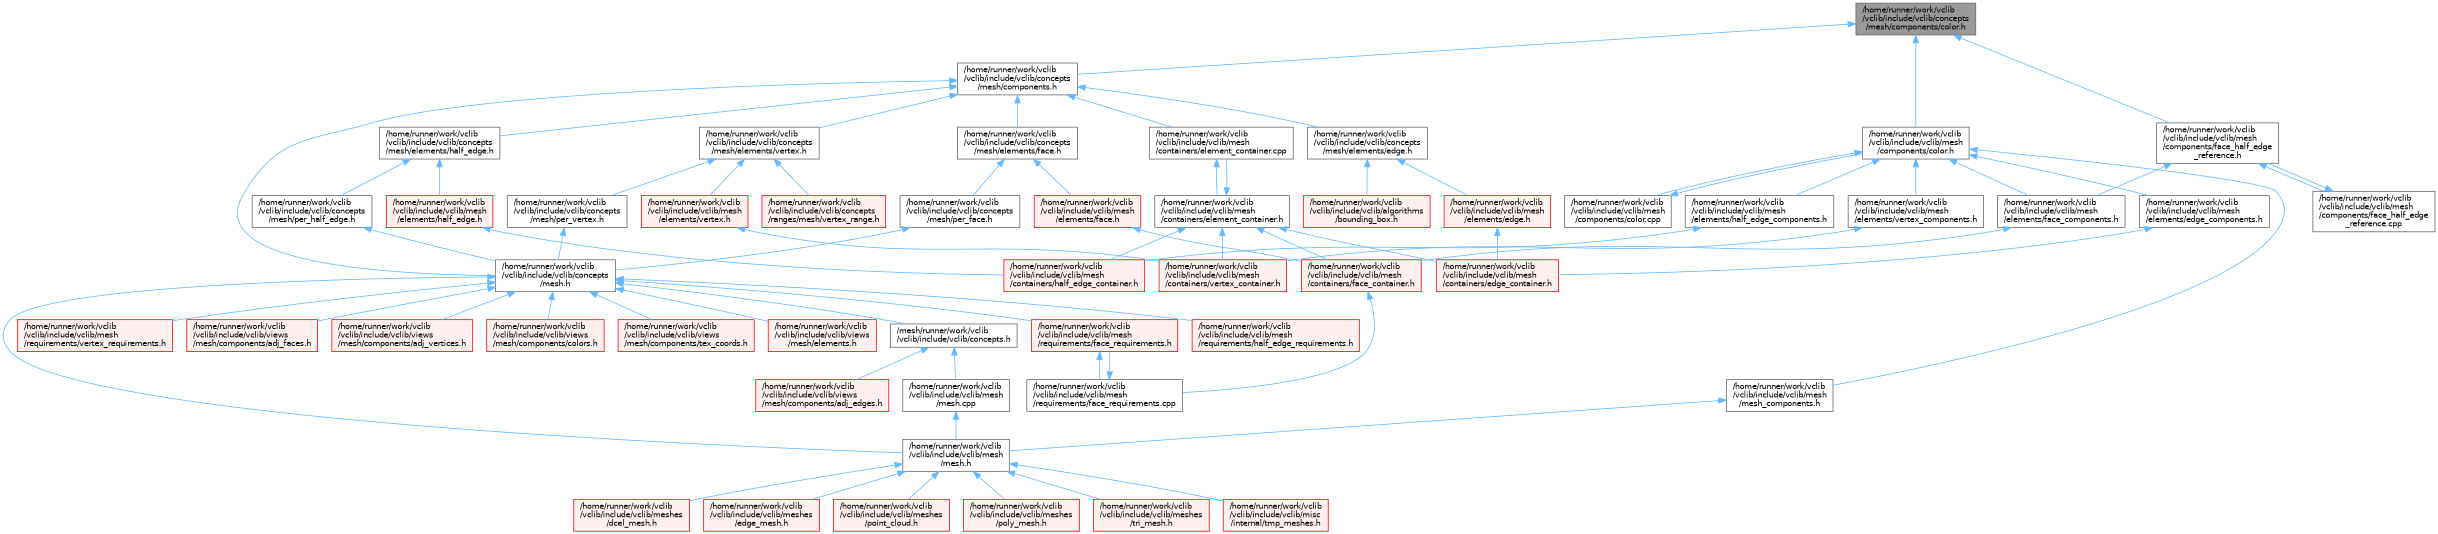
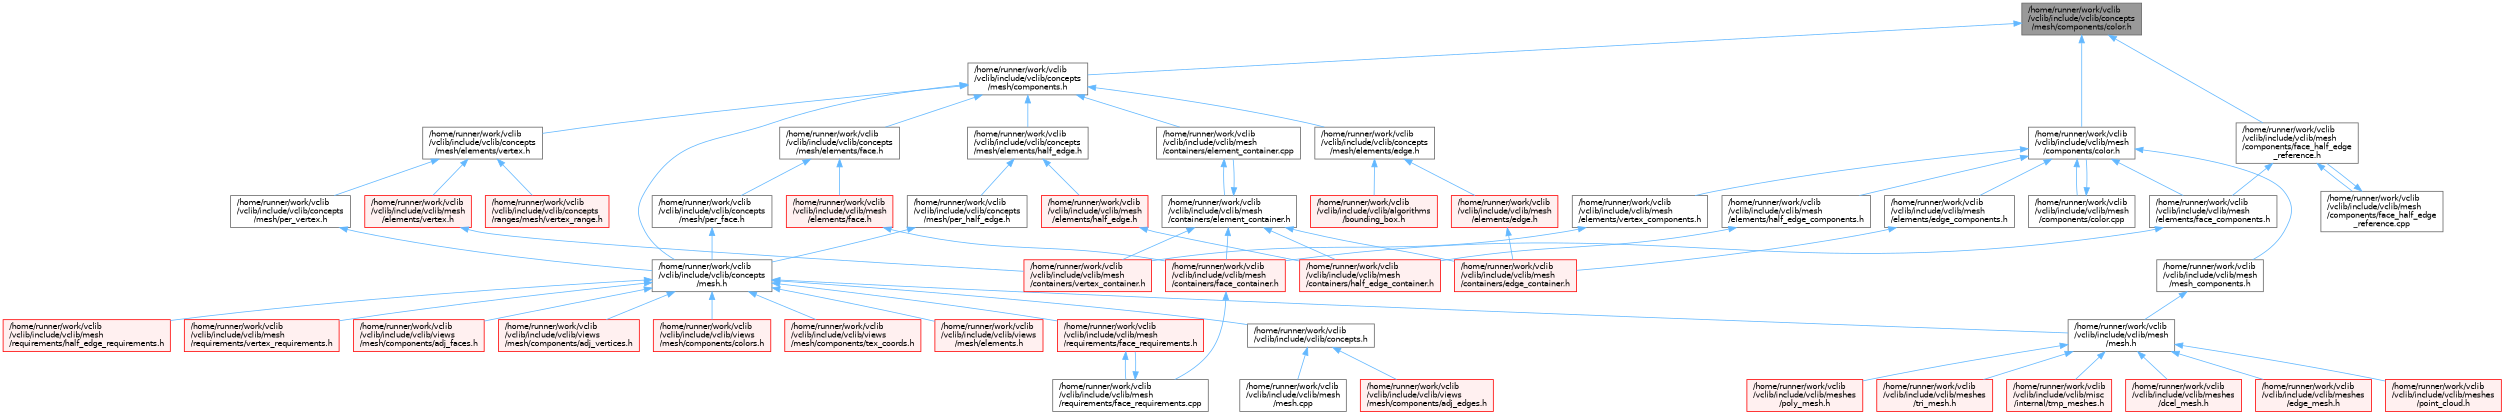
node "/mesh/runner/work/vclib /vclib/include/vclib/concepts.h": label "/mesh/runner/work/vclib /vclib/include/vclib/concepts.h" -> "/home/runner/work/vclib /vclib/include/vclib/concepts.h"
edge "/home/runner/work/vclib /vclib/include/vclib/mesh /mesh.h" -> "/home/runner/work/vclib /vclib/include/vclib/mesh /mesh.cpp": removed
